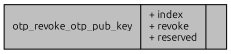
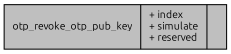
node "otp_revoke_otp_pub_key": text "+ revoke" -> "+ simulate"
